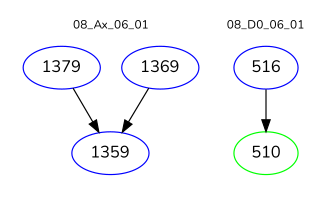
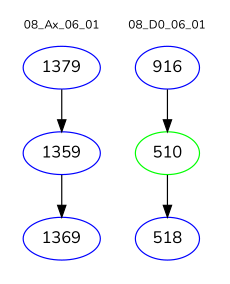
node "516": label "516" -> "916"
edge "1369" -> "1359": reversed
node "518": added
